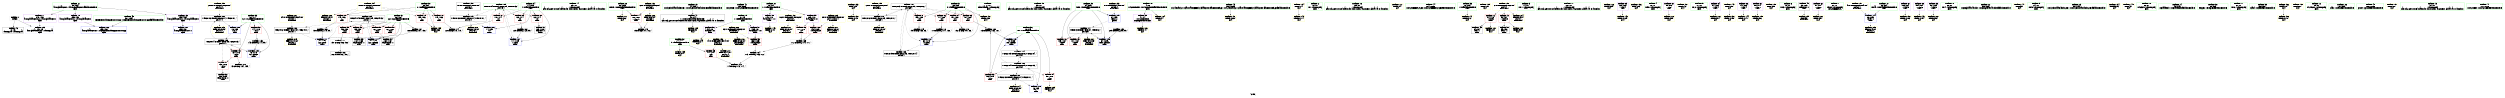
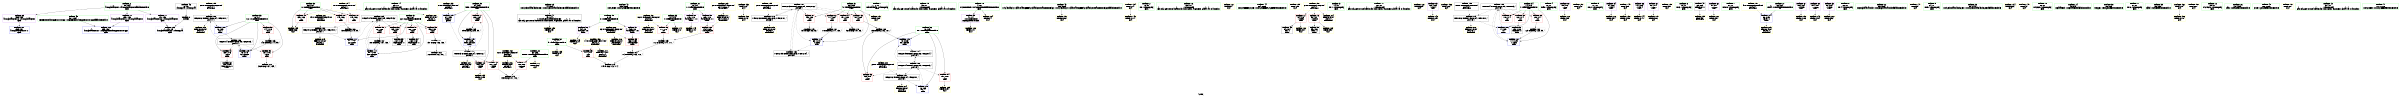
node "NodeID: 185": color green -> black
node "NodeID: 1": text "Glob" -> "FRet"
node "NodeID: 3": text "Fun" -> "Glob"
node "NodeID: 7": text "ZNSolsEPFRSoS" -> "Glob"
node "NodeID: 27": text "main" -> "ret"
node "NodeID: 77": added
edge "NodeID: 0" -> "NodeID: 46": reversed
edge "NodeID: 59" -> "NodeID: 86": now "NodeID: 33" -> "NodeID: 86"
edge "NodeID: 203" -> "NodeID: 100": now "NodeID: 217" -> "NodeID: 100"
edge "NodeID: 37" -> "NodeID: 167": now "NodeID: 98" -> "NodeID: 167"
edge "NodeID: 206" -> "NodeID: 173": now "NodeID: 75" -> "NodeID: 173"
node "NodeID: 174": removed
node "NodeID: 125": text "ENCHI(43)" -> "APARM(43)"
edge "NodeID: 90" -> "NodeID: 91": now "NodeID: 35" -> "NodeID: 91"
node "NodeID: 200": added
node "NodeID: 133": added
